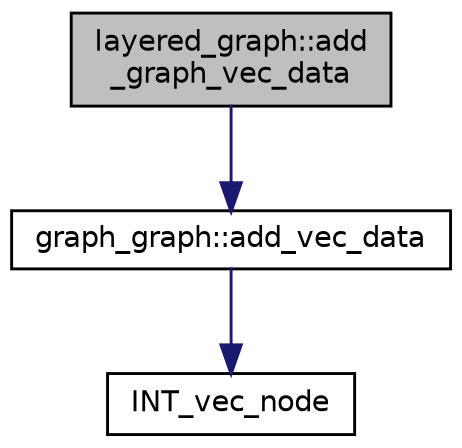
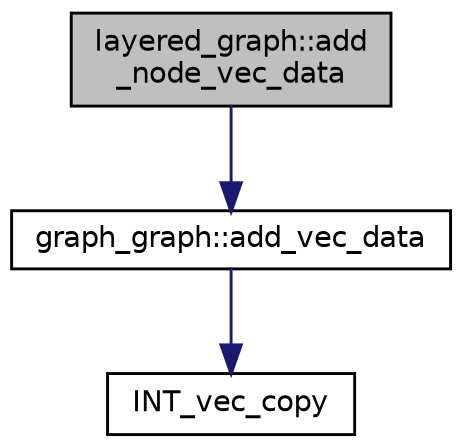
node "layered_graph::add _graph_vec_data": label "layered_graph::add _graph_vec_data" -> "layered_graph::add _node_vec_data"
node "INT_vec_node": label "INT_vec_node" -> "INT_vec_copy"
